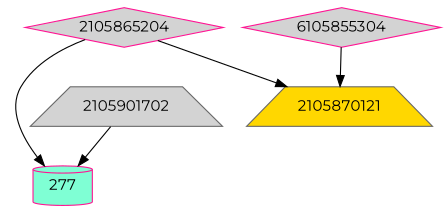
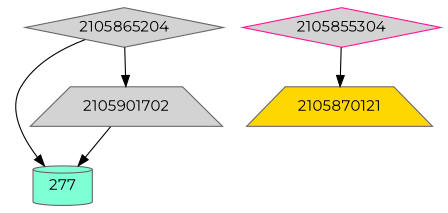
node "2105865204": color deeppink -> gray40
node "6105855304": label "6105855304" -> "2105855304"
edge "2105865204" -> "2105870121": now "2105865204" -> "2105901702"
node "277": color deeppink -> gray40
